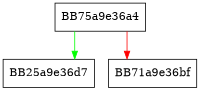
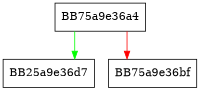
node "BB71a9e36bf": label "BB71a9e36bf" -> "BB75a9e36bf"
